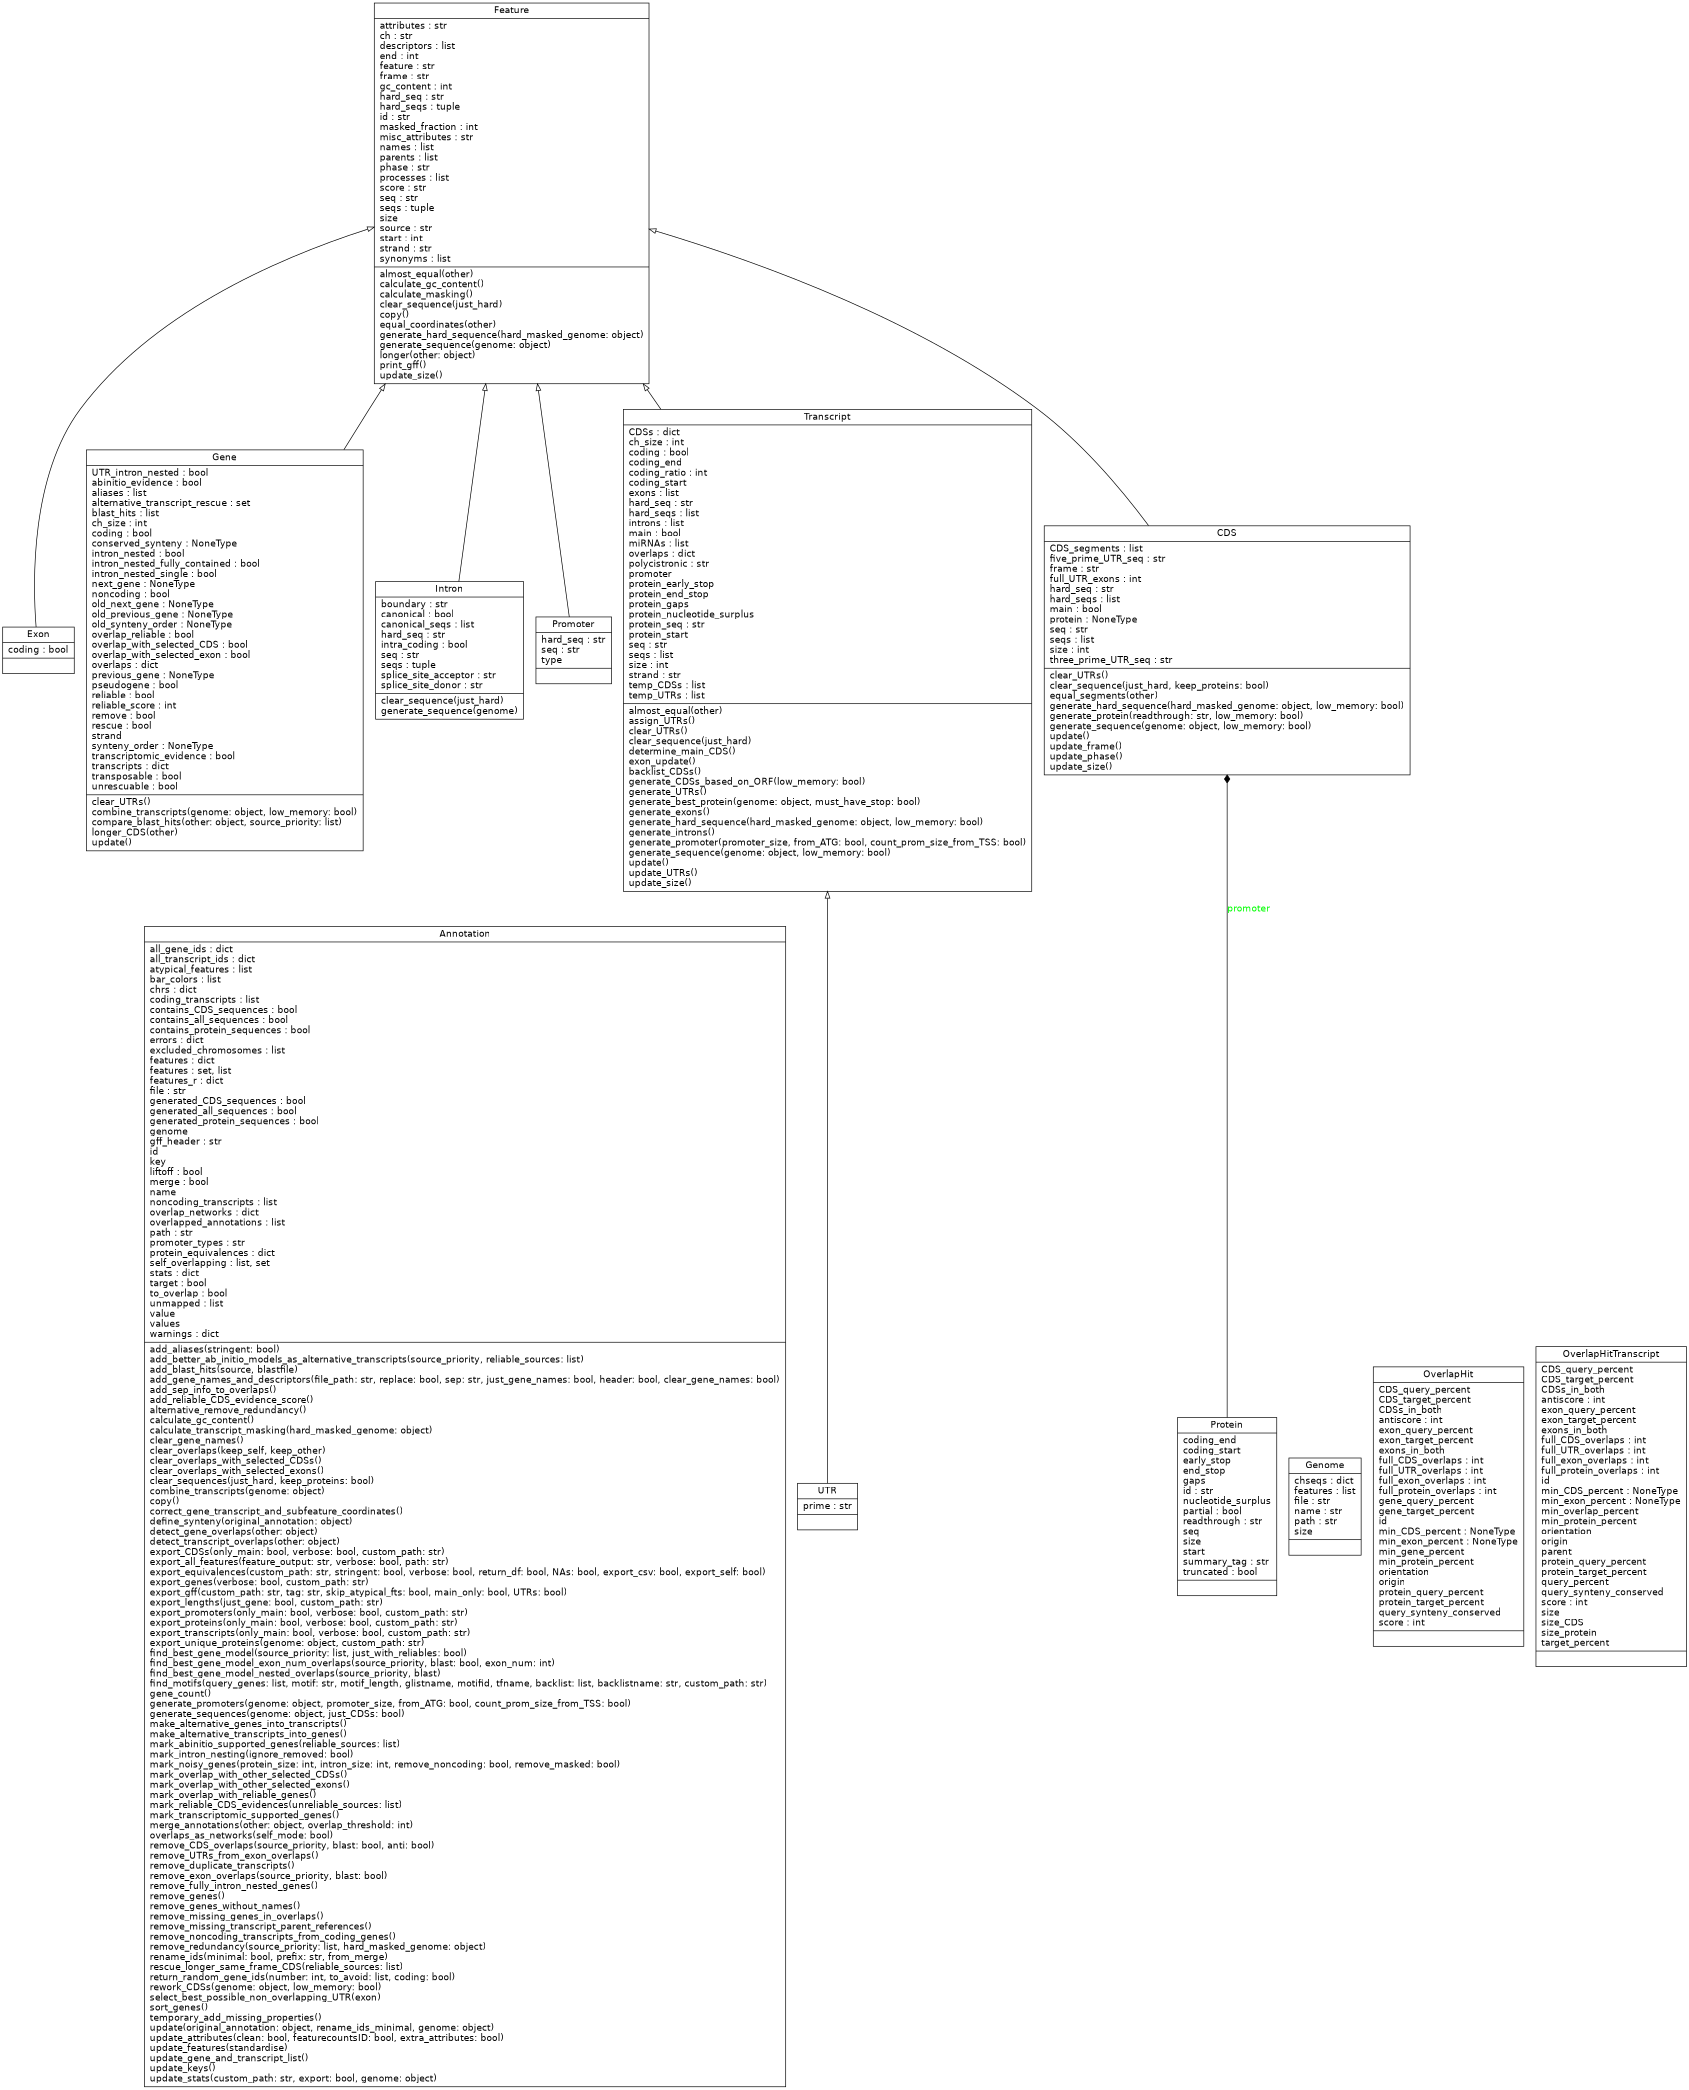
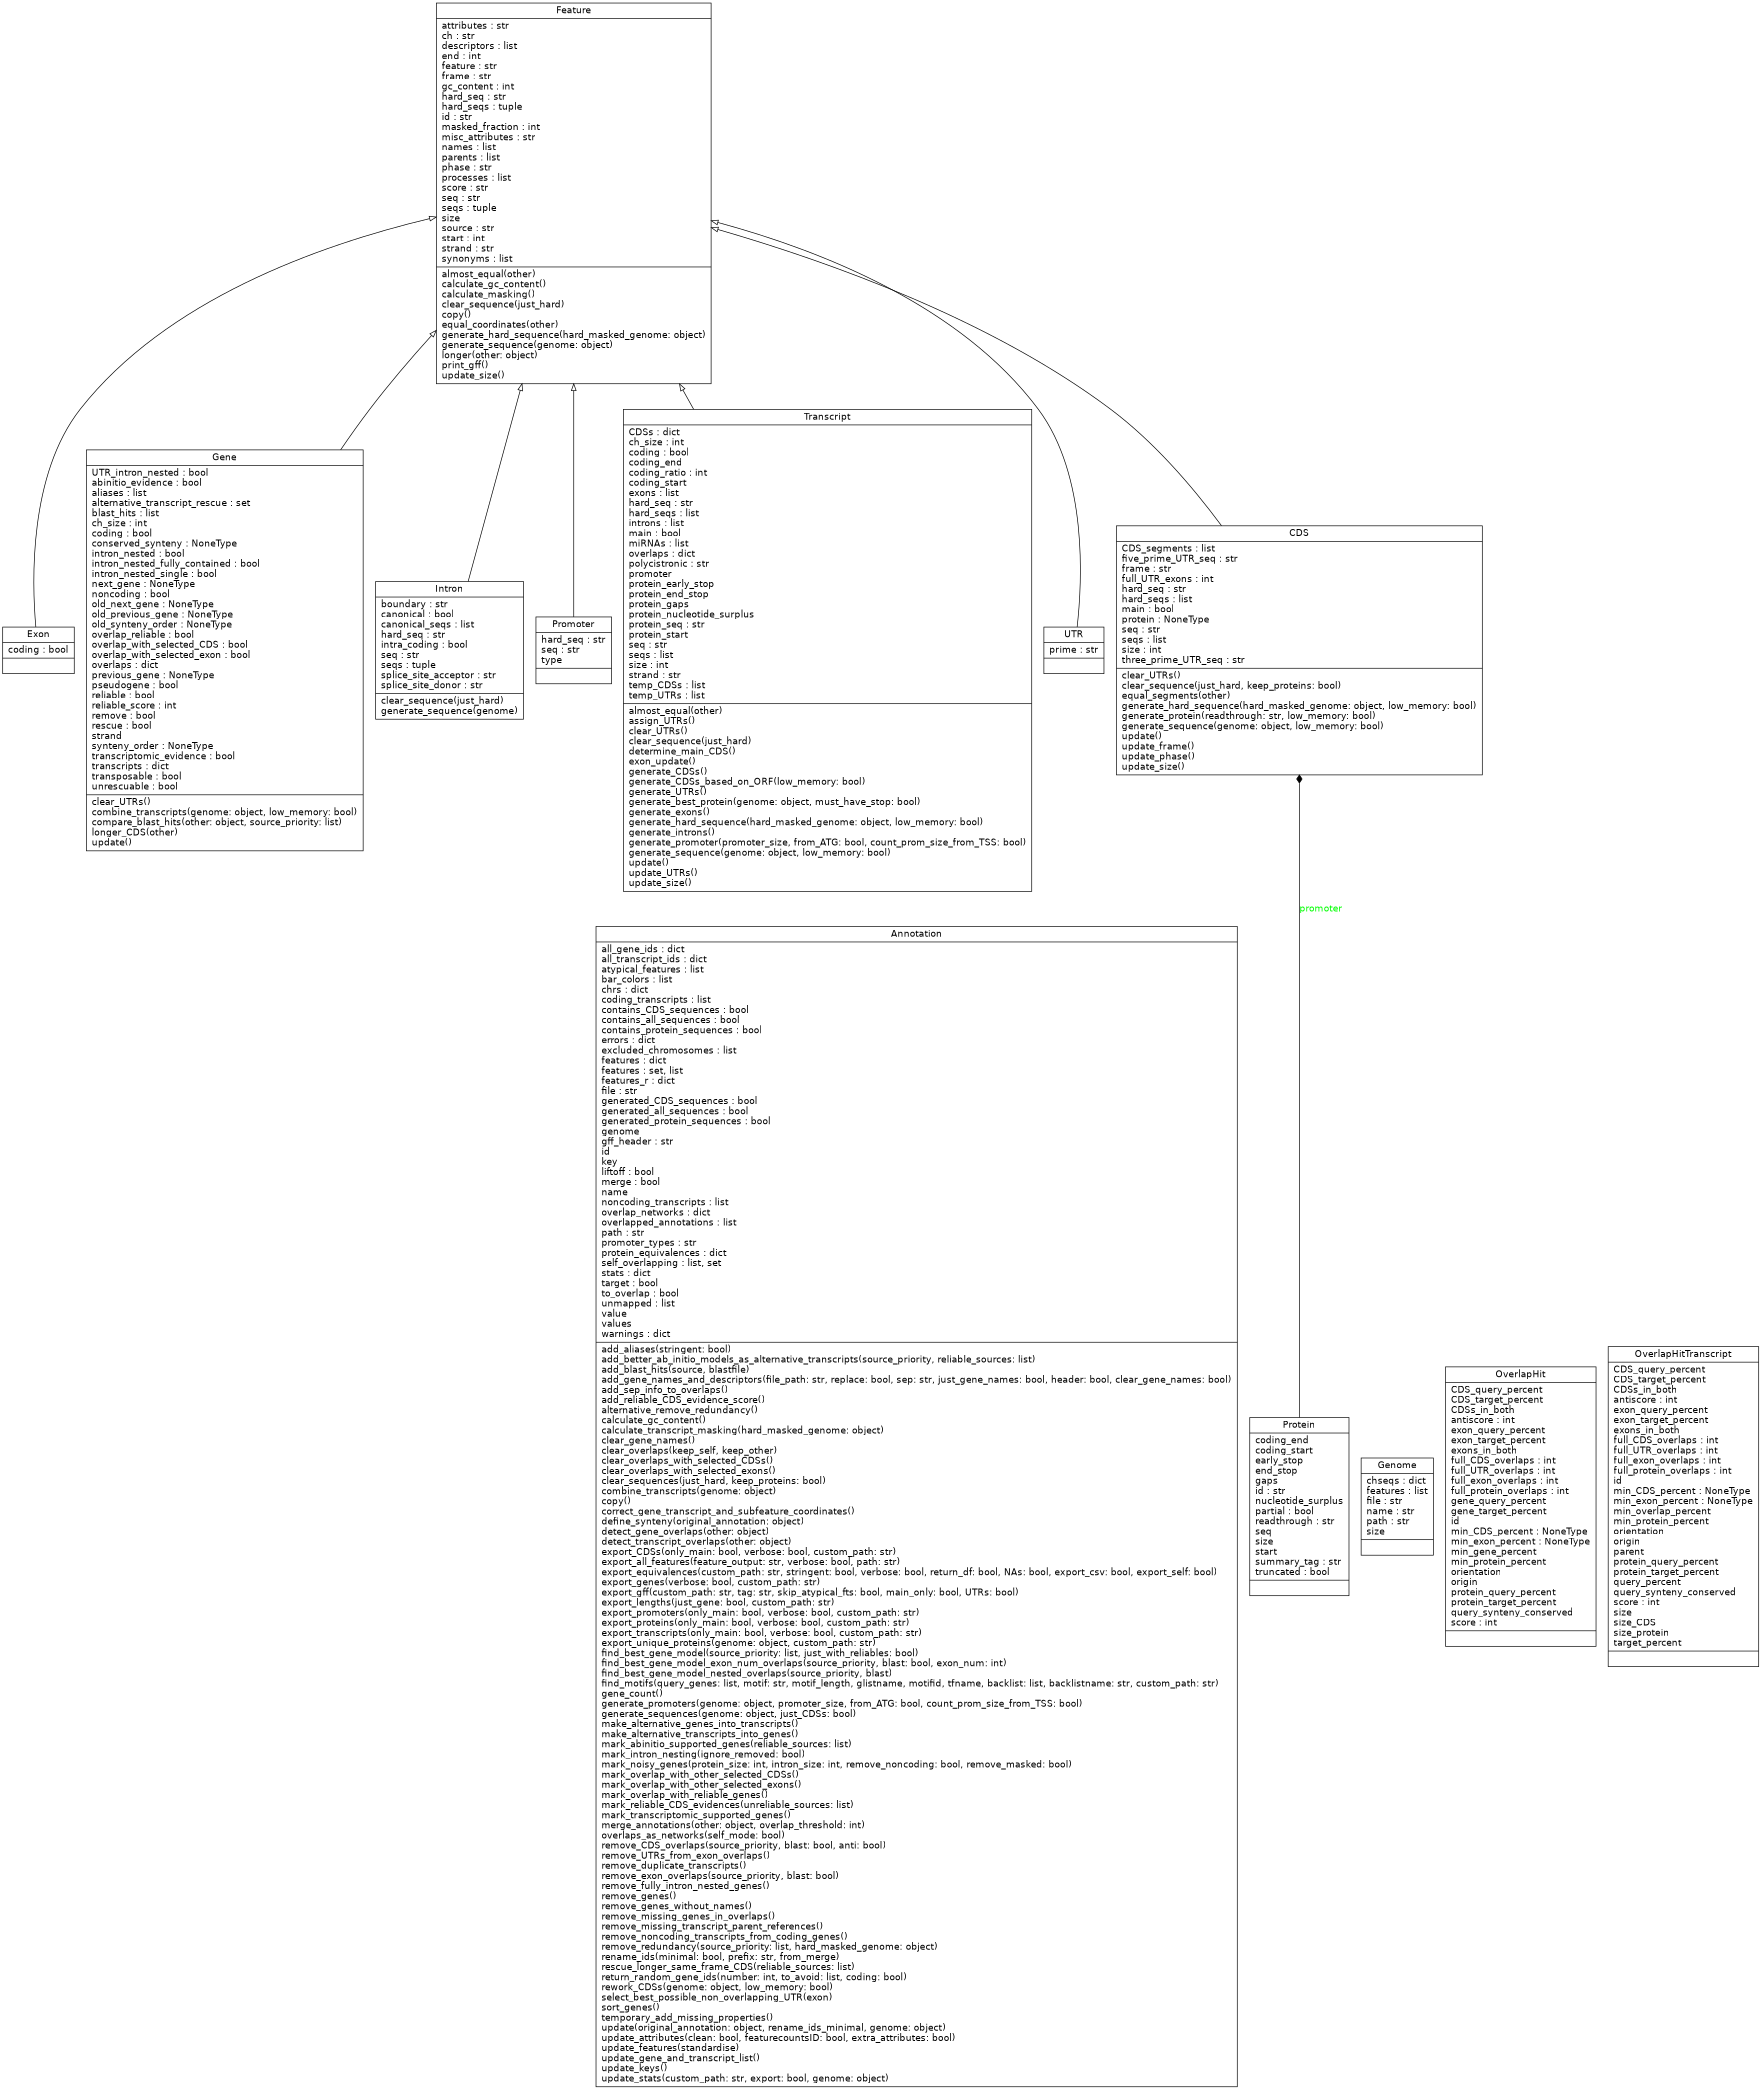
node "Transcript": text "backlist_CDSs()" -> "generate_CDSs()"
edge "UTR" -> "Transcript": now "UTR" -> "Feature"
